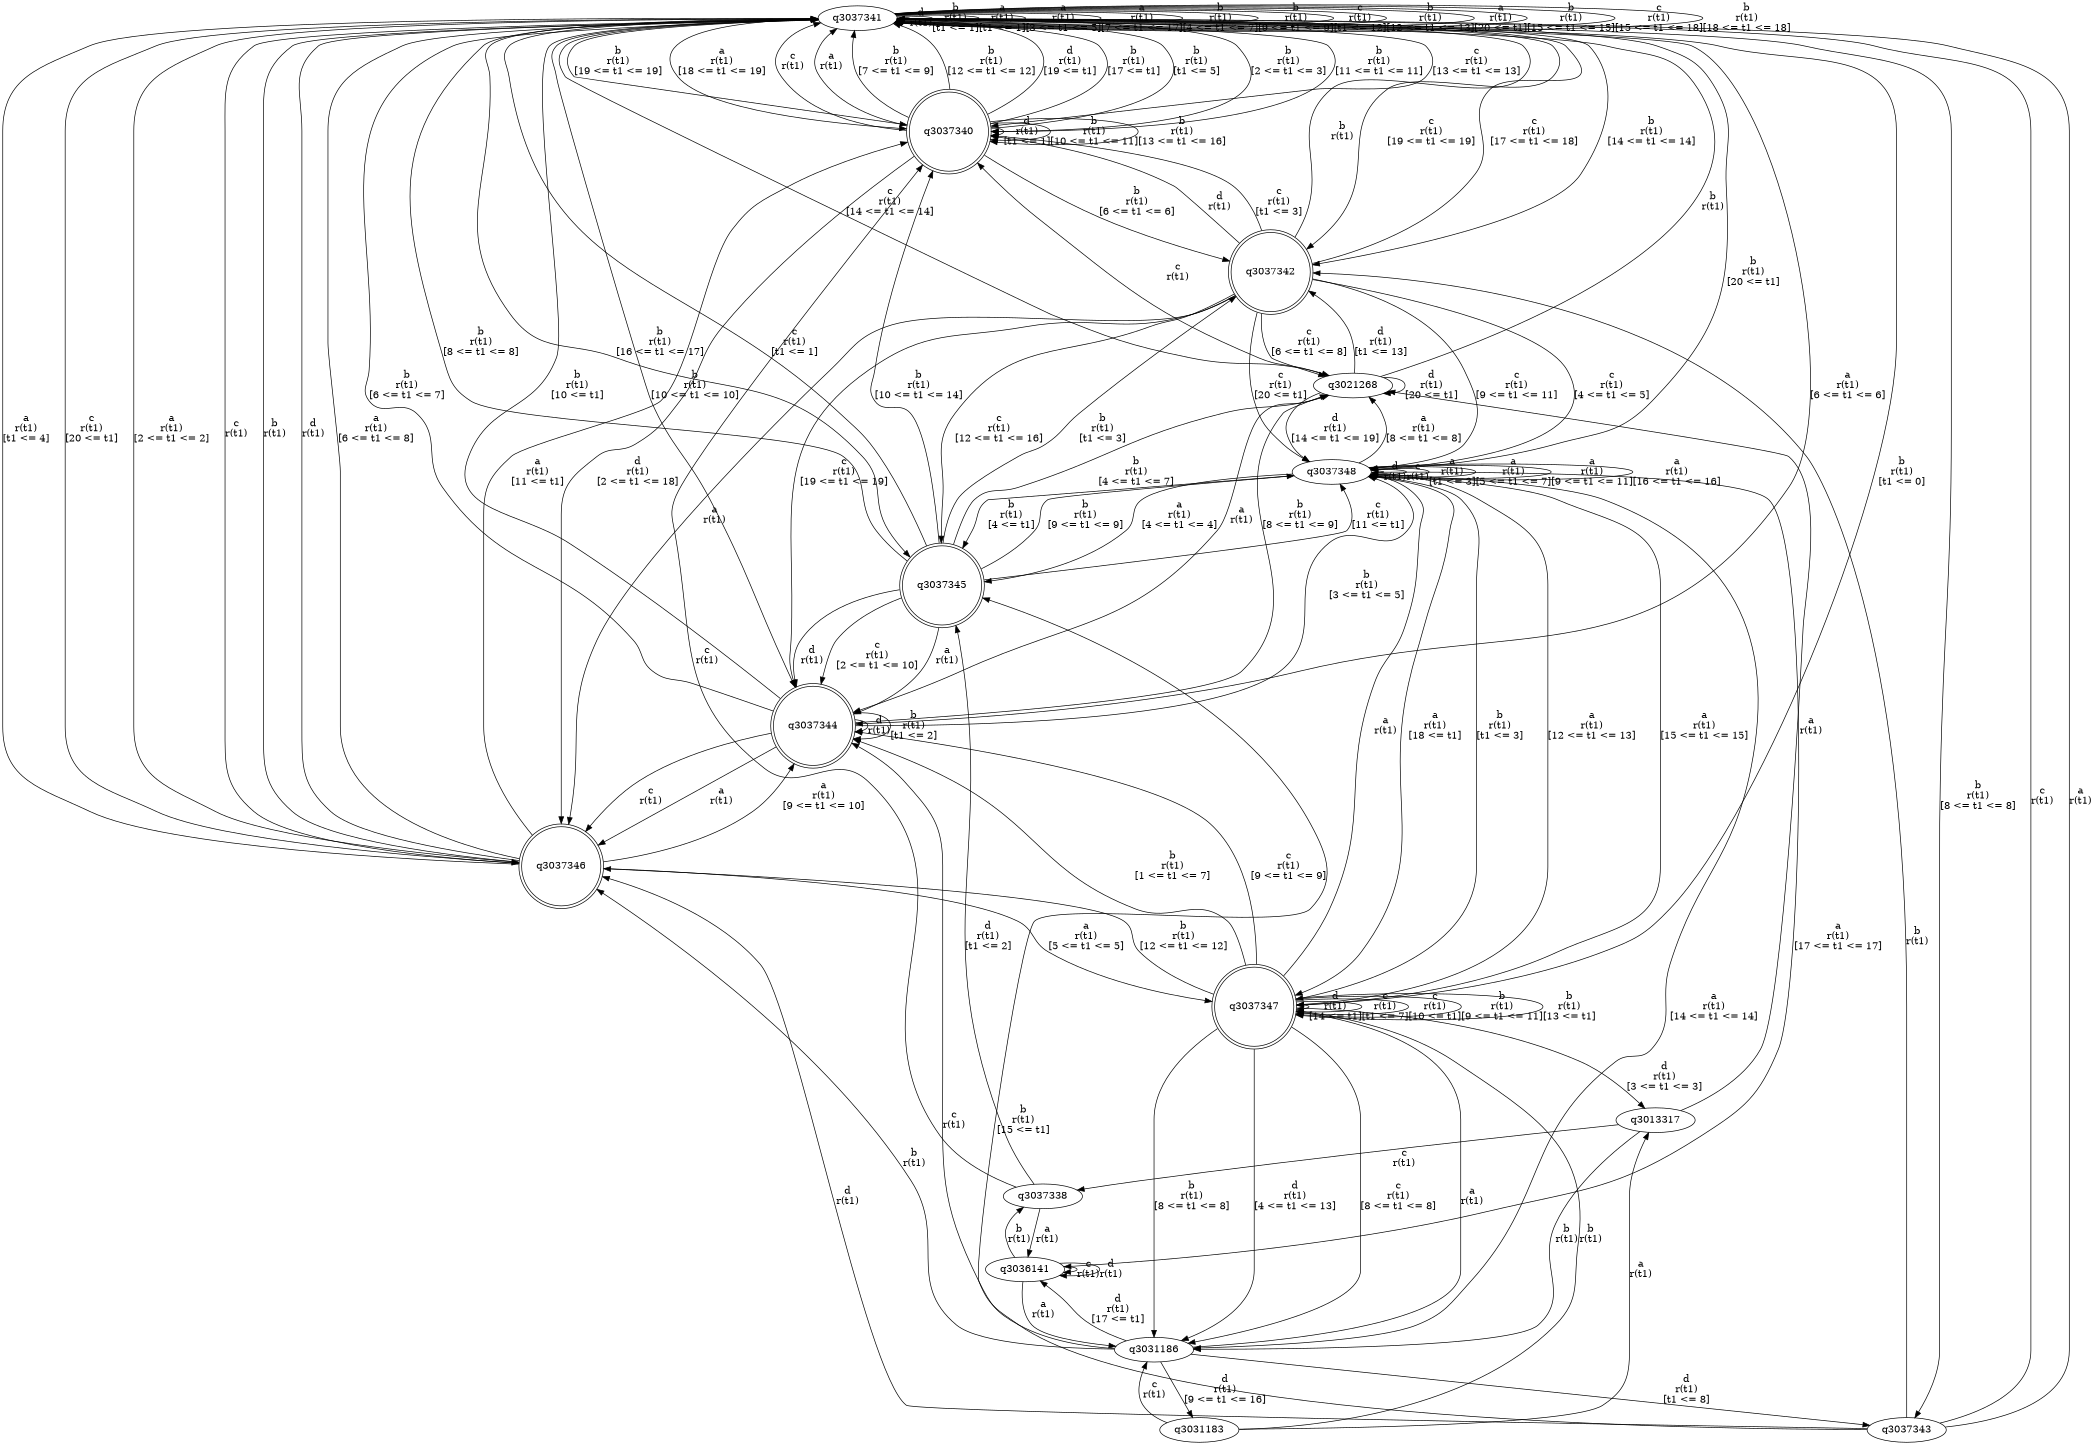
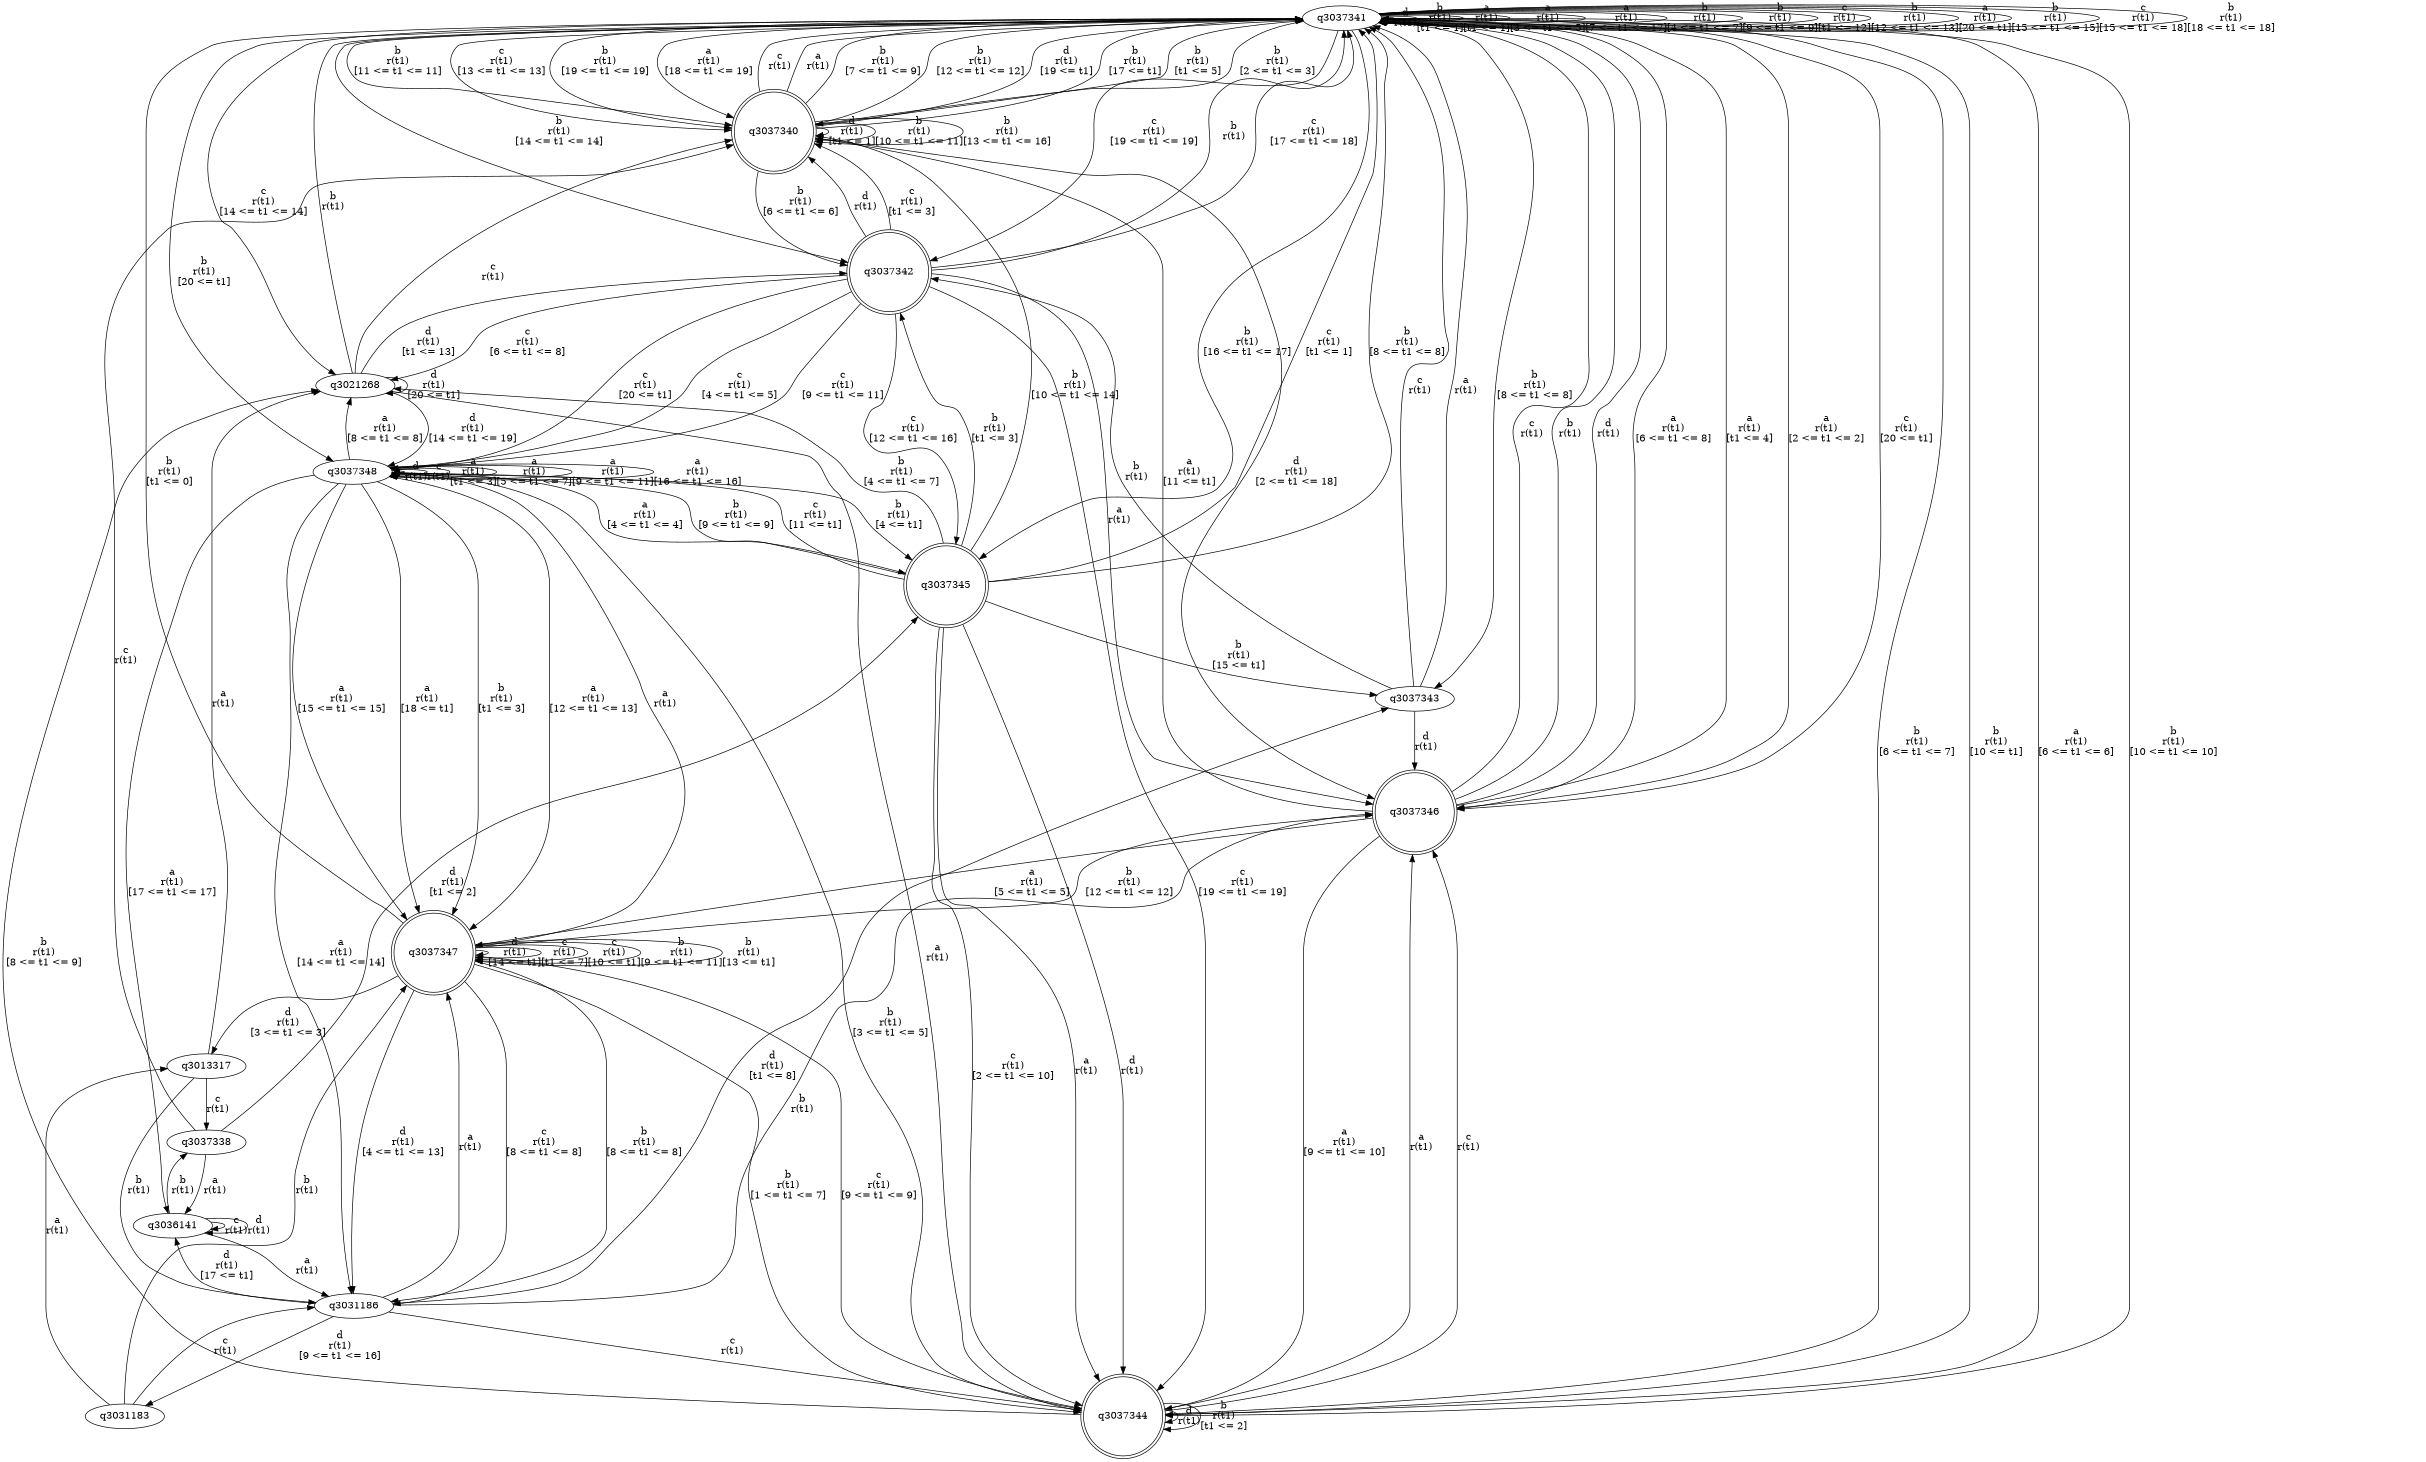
edge "q3037343" -> "q3037345": reversed
